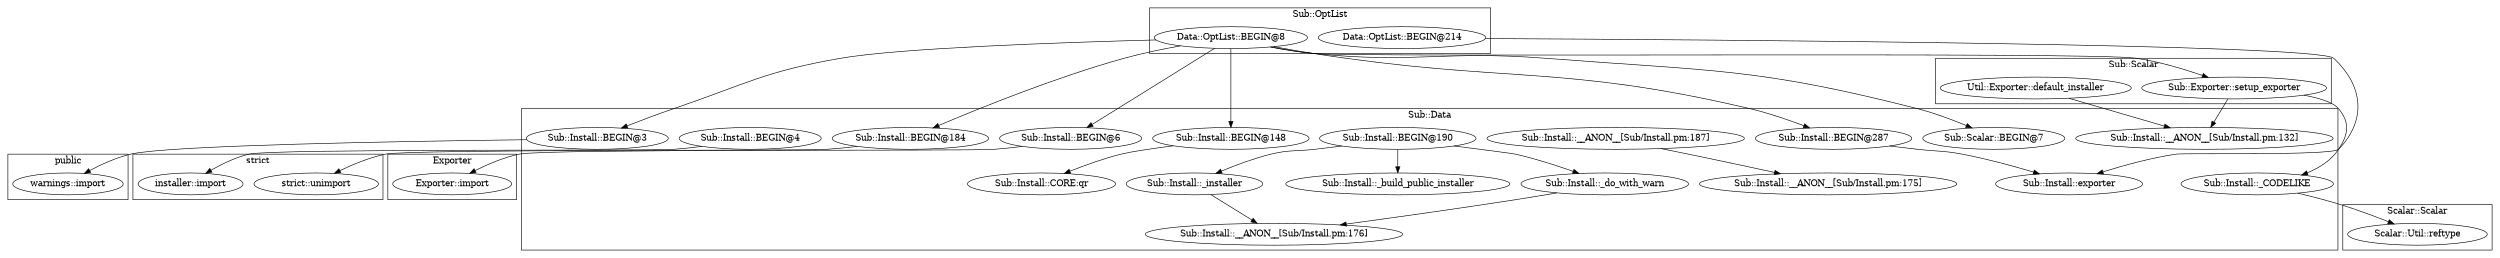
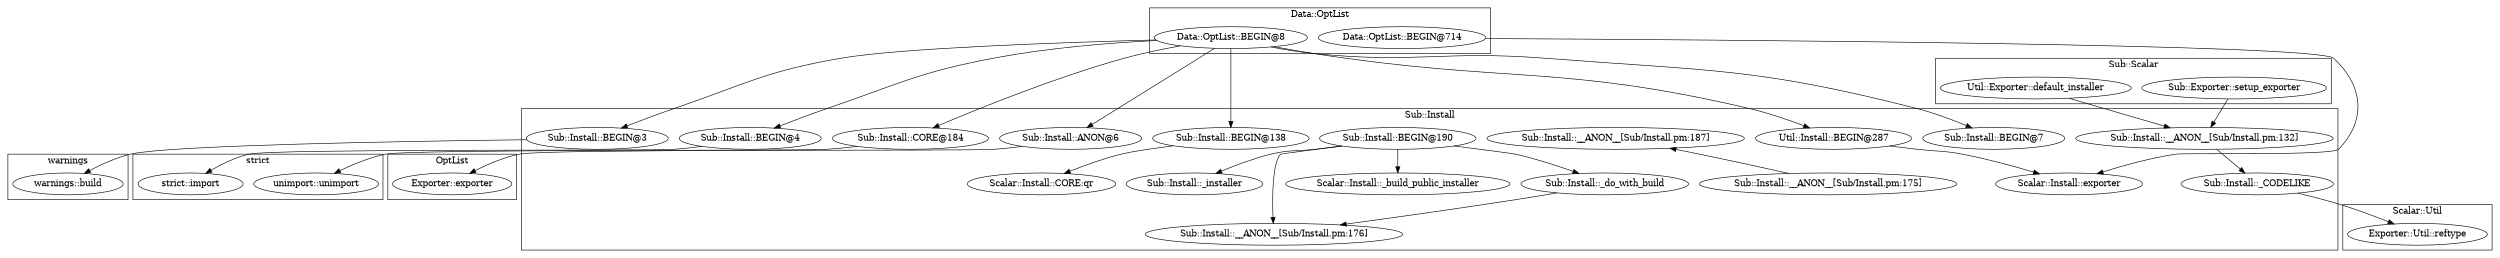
cluster "Sub::OptList": label "Sub::OptList" -> "Data::OptList"
node "Data::OptList::BEGIN@214": label "Data::OptList::BEGIN@214" -> "Data::OptList::BEGIN@714"
edge "Data::OptList::BEGIN@8" -> "Sub::Exporter::setup_exporter": now "Data::OptList::BEGIN@8" -> "Sub::Install::BEGIN@4"
cluster "Sub::Data": label "Sub::Data" -> "Sub::Install"
edge "Sub::Exporter::setup_exporter" -> "Sub::Install::_CODELIKE": now "Sub::Install::__ANON__[Sub/Install.pm:132]" -> "Sub::Install::_CODELIKE"
node "Sub::Install::BEGIN@184": label "Sub::Install::BEGIN@184" -> "Sub::Install::CORE@184"
node "Sub::Install::BEGIN@6": label "Sub::Install::BEGIN@6" -> "Sub::Install::ANON@6"
node "Sub::Install::BEGIN@148": label "Sub::Install::BEGIN@148" -> "Sub::Install::BEGIN@138"
node "Sub::Install::BEGIN@287": label "Sub::Install::BEGIN@287" -> "Util::Install::BEGIN@287"
node "Sub::Scalar::BEGIN@7": label "Sub::Scalar::BEGIN@7" -> "Sub::Install::BEGIN@7"
edge "Sub::Install::__ANON__[Sub/Install.pm:187]" -> "Sub::Install::__ANON__[Sub/Install.pm:175]": reversed
cluster "public": label "public" -> "warnings"
cluster "Exporter": label "Exporter" -> "OptList"
node "warnings::import": label "warnings::import" -> "warnings::build"
node "installer::import": label "installer::import" -> "strict::import"
node "strict::unimport": label "strict::unimport" -> "unimport::unimport"
node "Exporter::import": label "Exporter::import" -> "Exporter::exporter"
node "Sub::Install::CORE:qr": label "Sub::Install::CORE:qr" -> "Scalar::Install::CORE:qr"
node "Sub::Install::_build_public_installer": label "Sub::Install::_build_public_installer" -> "Scalar::Install::_build_public_installer"
node "Sub::Install::_do_with_warn": label "Sub::Install::_do_with_warn" -> "Sub::Install::_do_with_build"
node "Sub::Install::exporter": label "Sub::Install::exporter" -> "Scalar::Install::exporter"
edge "Sub::Install::_installer" -> "Sub::Install::__ANON__[Sub/Install.pm:176]": now "Sub::Install::BEGIN@190" -> "Sub::Install::__ANON__[Sub/Install.pm:176]"
cluster "Scalar::Scalar": label "Scalar::Scalar" -> "Scalar::Util"
node "Scalar::Util::reftype": label "Scalar::Util::reftype" -> "Exporter::Util::reftype"
